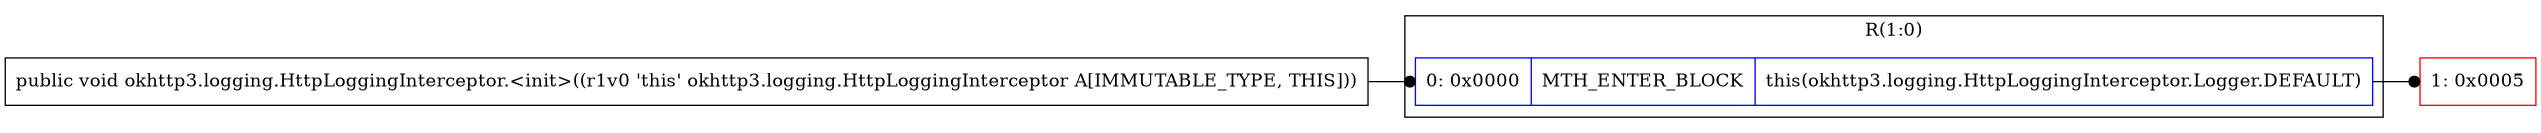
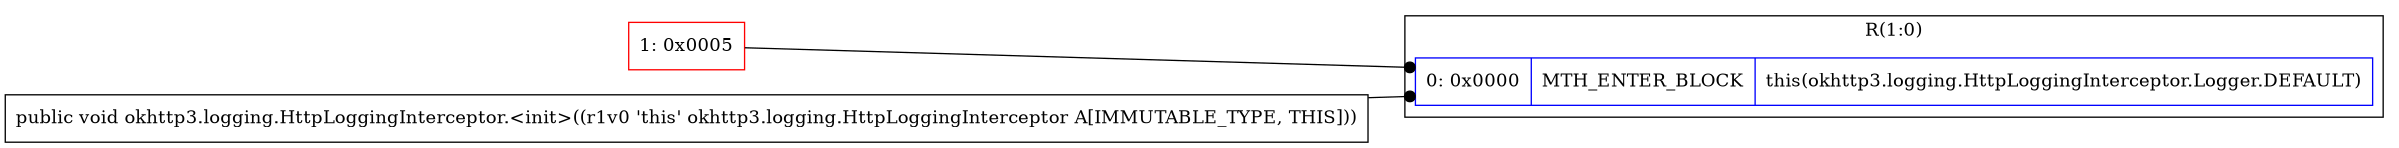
edge "0: 0x0000" -> "1: 0x0005": reversed
